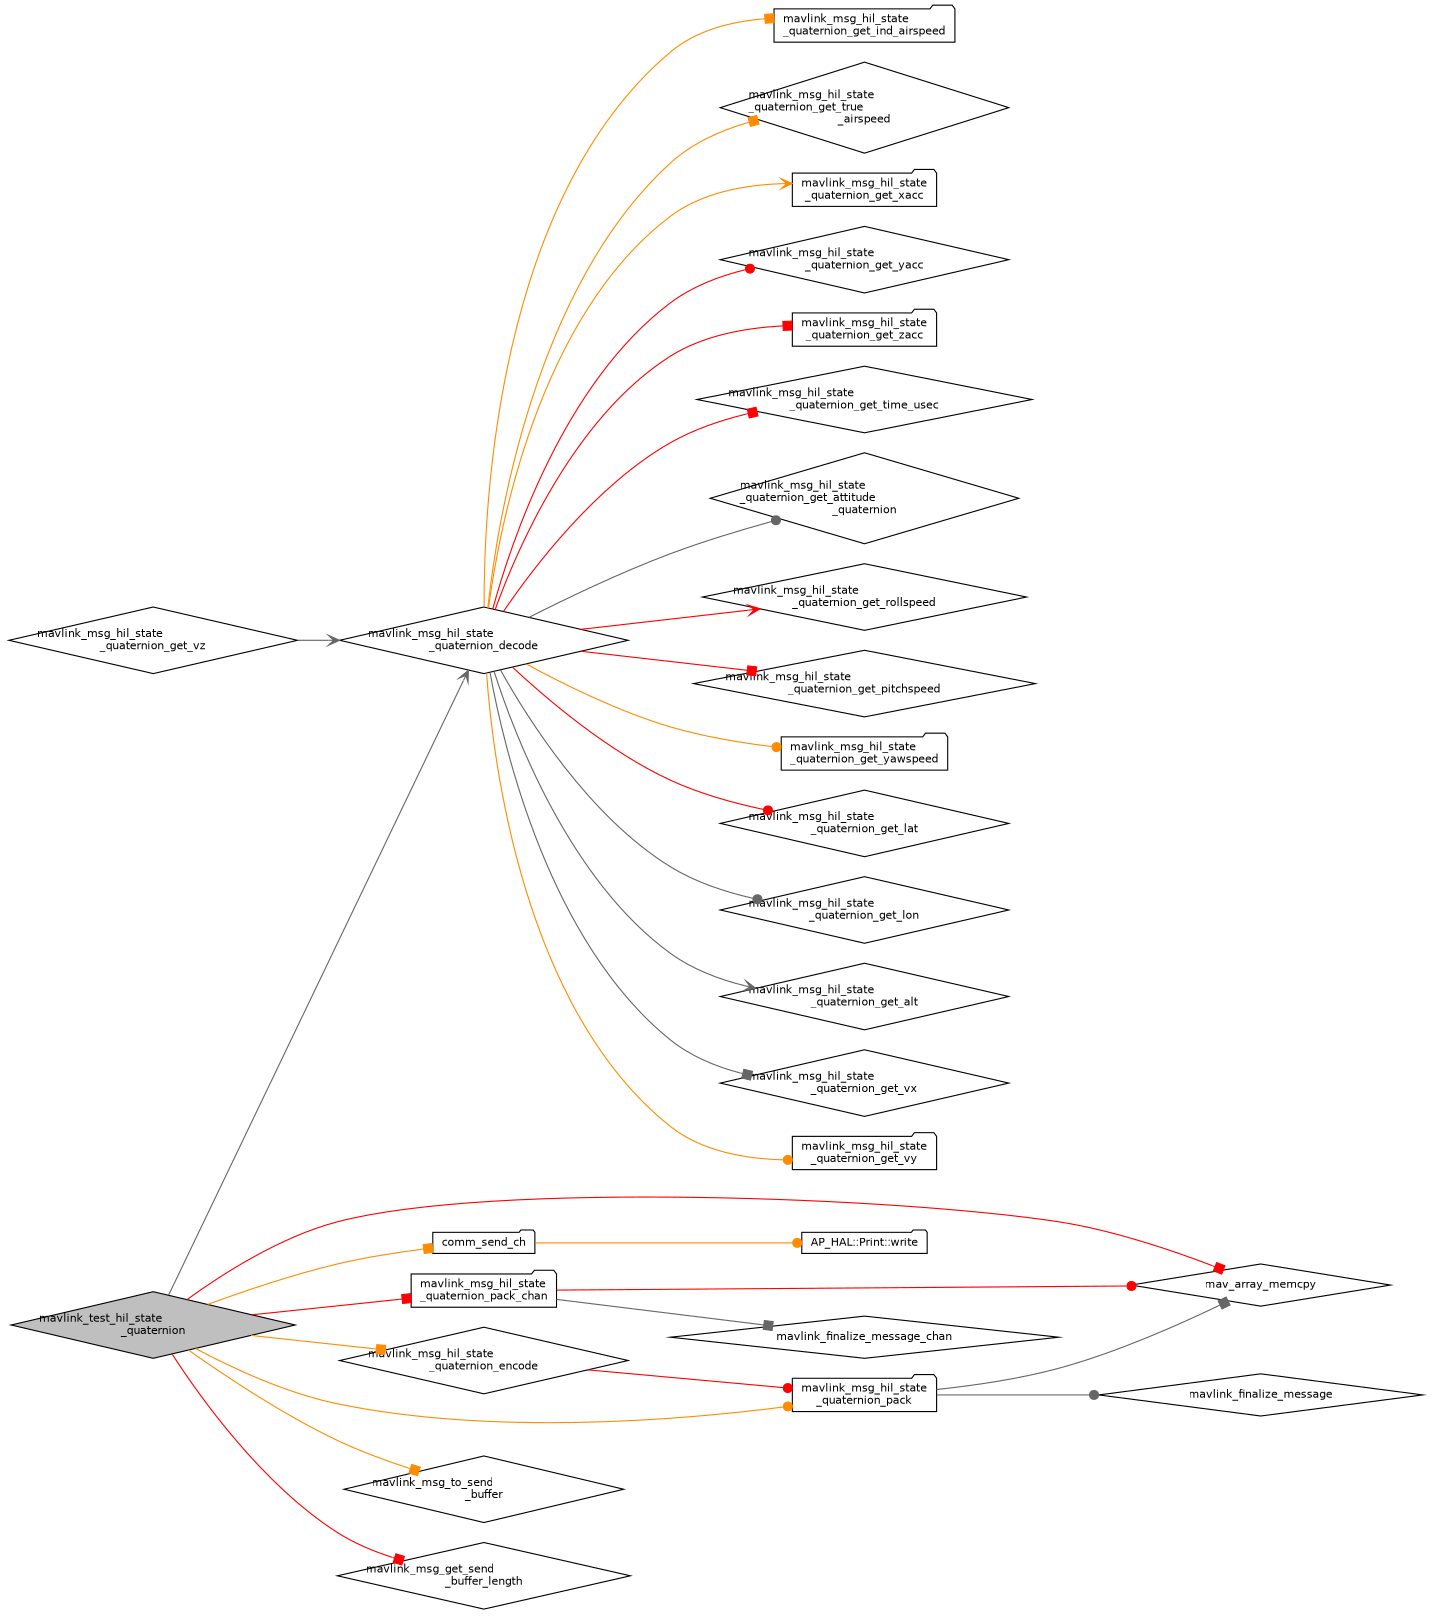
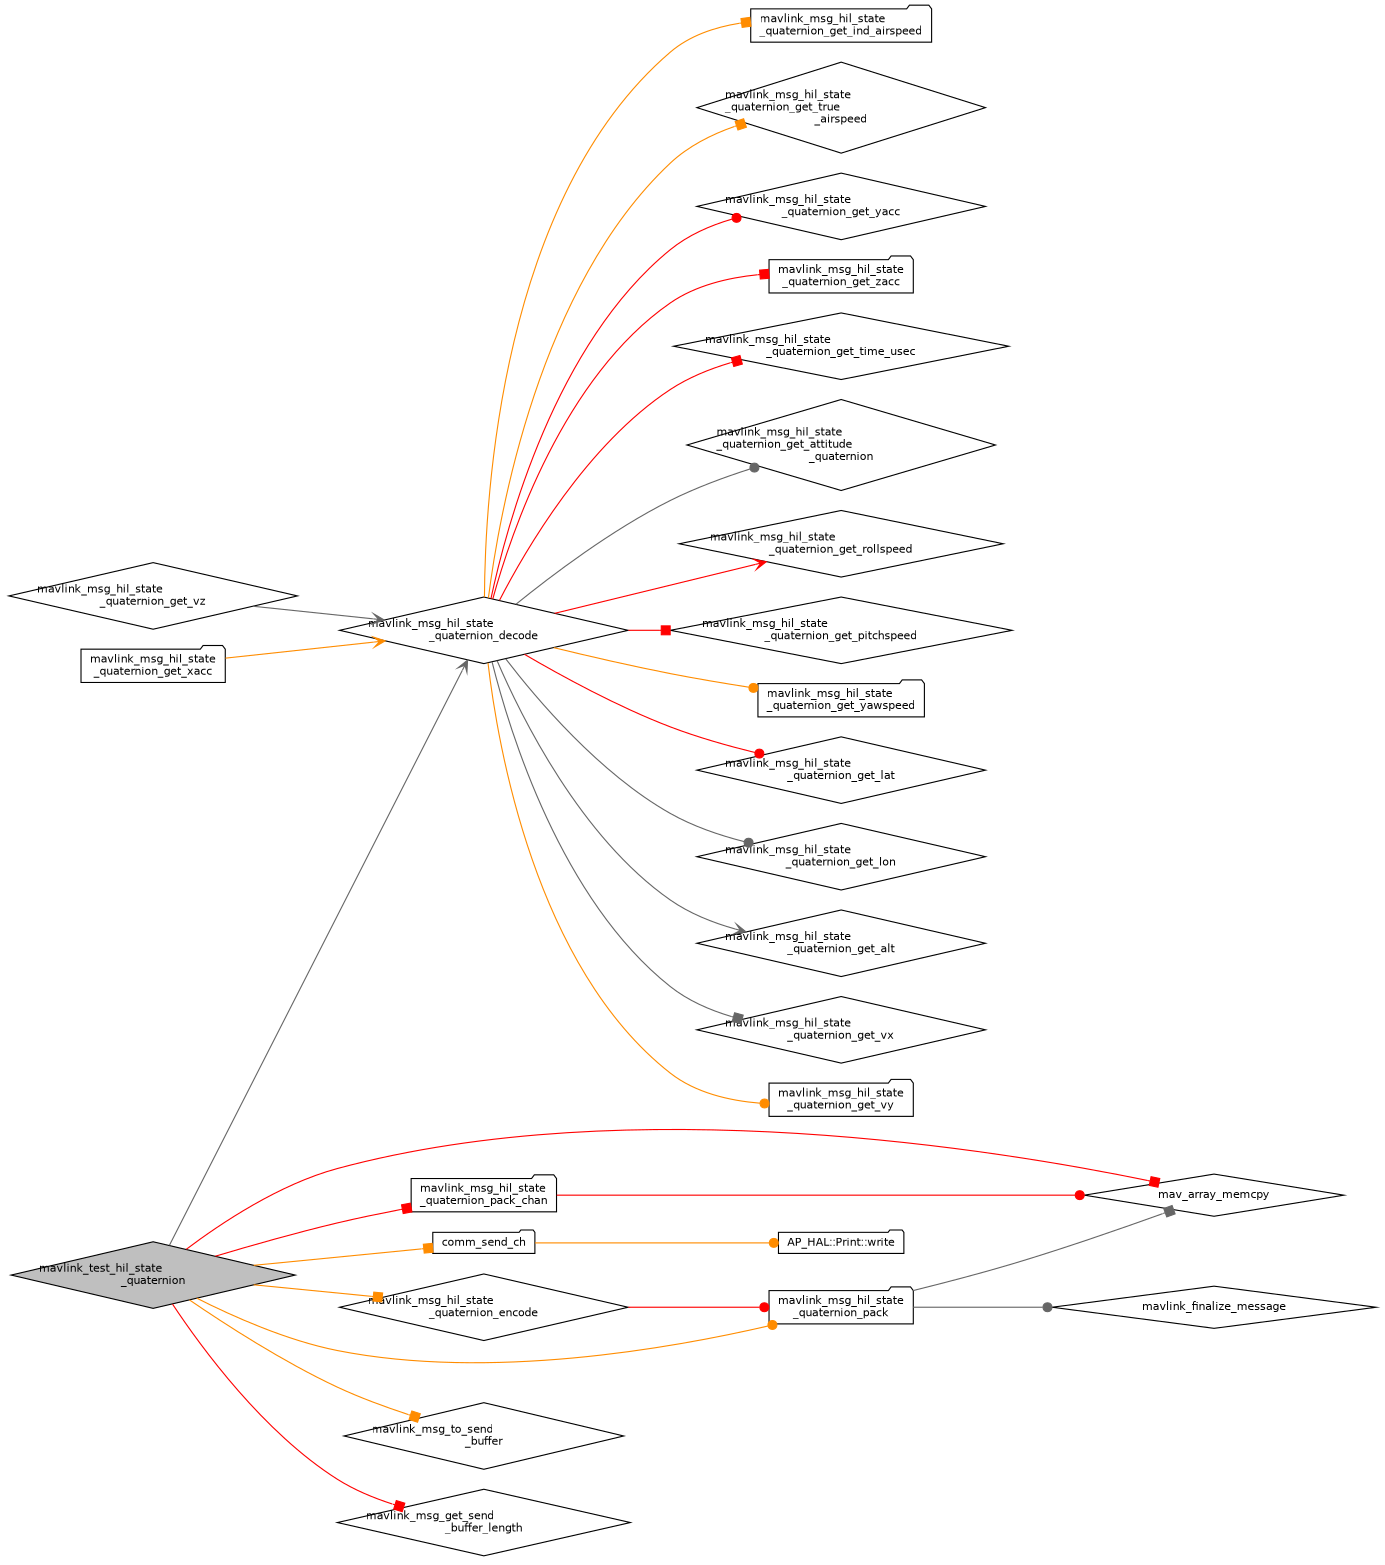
edge "mavlink_msg_hil_state _quaternion_decode" -> "mavlink_msg_hil_state _quaternion_get_xacc": reversed
node "mavlink_finalize_message_chan": removed
